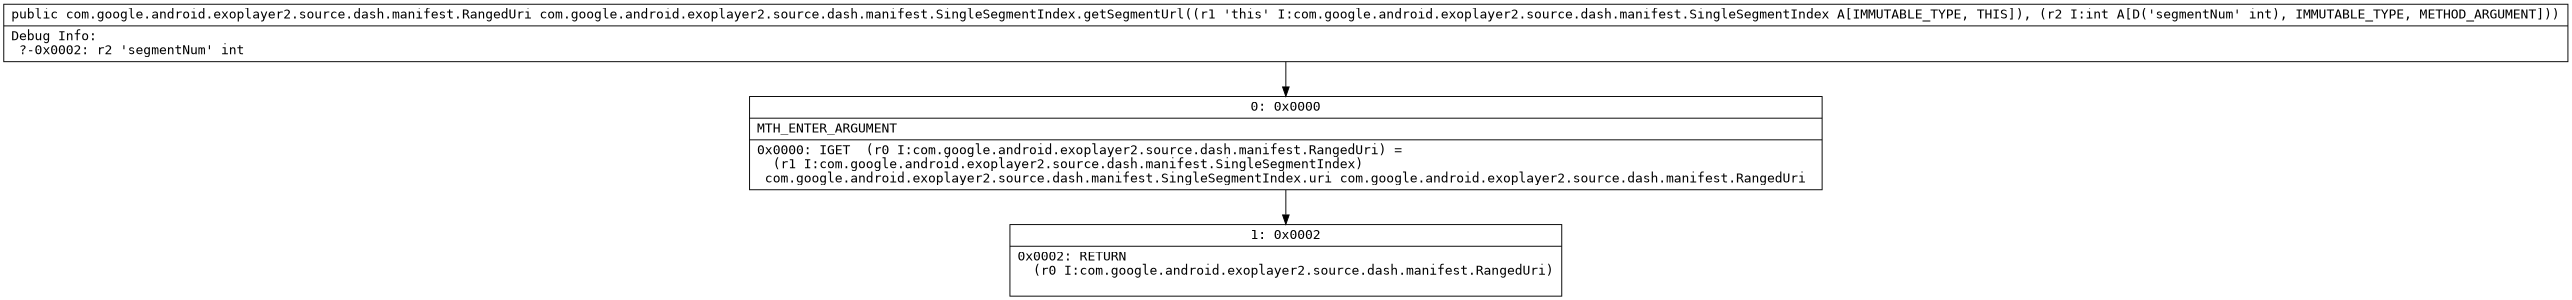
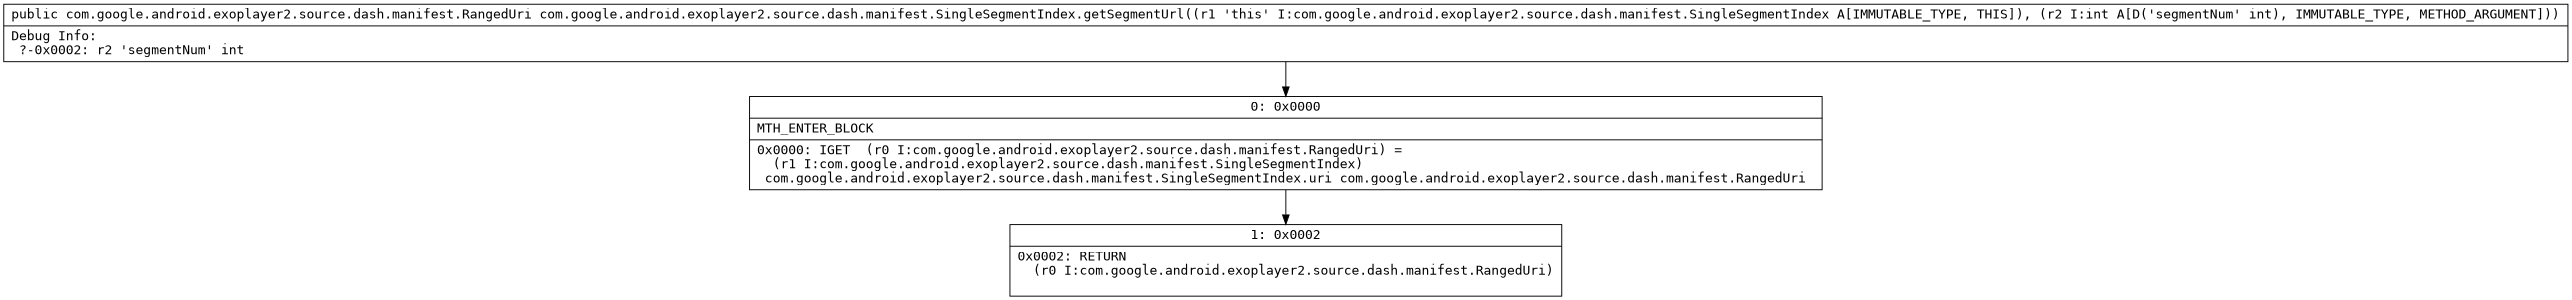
node "0: 0x0000": text "MTH_ENTER_ARGUMENT" -> "MTH_ENTER_BLOCK"
